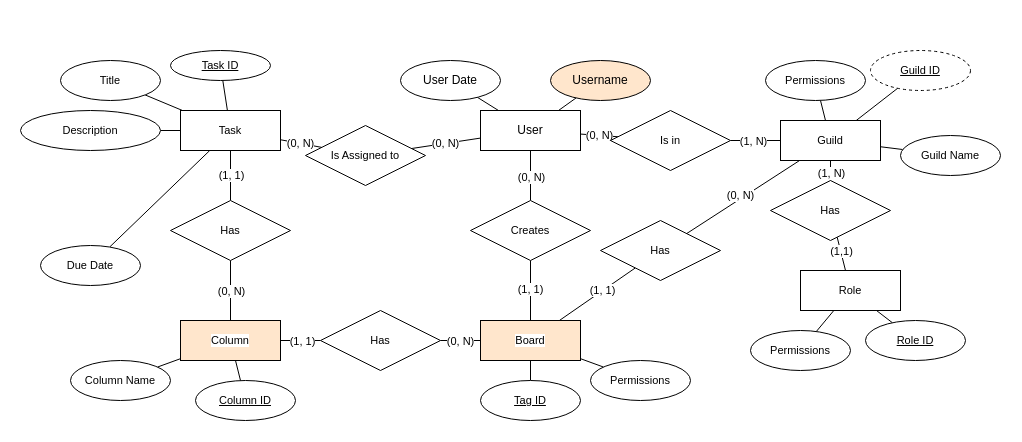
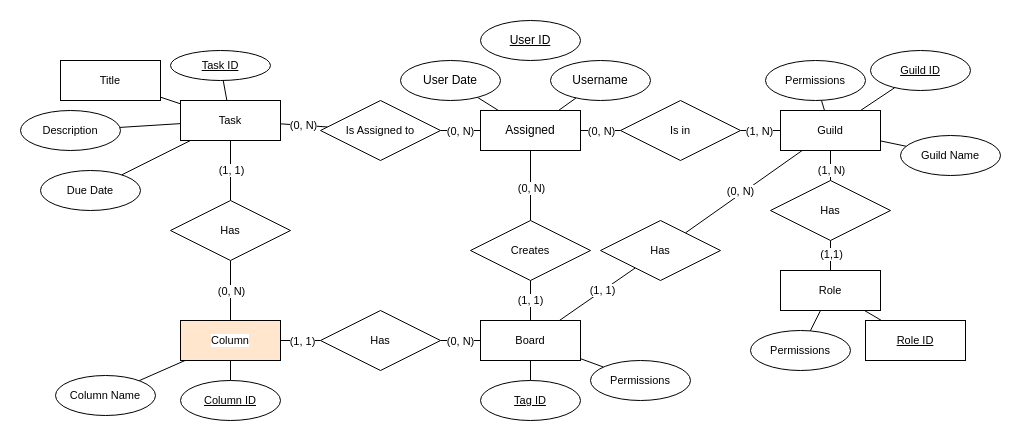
node "User ID": added
node "Guild ID": style dashed -> solid
node "Title": shape ellipse -> rectangle
node "Username": fillcolor #ffe6cc -> #ffffff
node "Description": size 140x40 -> 100x40
node "Task": moved (231, 131) -> (231, 121)
node "User": label "User" -> "Assigned"
node "Is in": moved (671, 141) -> (681, 131)
node "Guild": moved (831, 141) -> (831, 131)
node "Is Assigned to": moved (366, 156) -> (381, 131)
node "Creates": moved (531, 231) -> (531, 251)
node "Due Date": moved (91, 266) -> (91, 191)
node "Role": moved (851, 291) -> (831, 291)
node "Board": fillcolor #ffe6cc -> #ffffff
node "Role ID": shape ellipse -> rectangle
node "Column Name": moved (121, 381) -> (106, 396)
node "Column ID": moved (246, 401) -> (231, 401)
